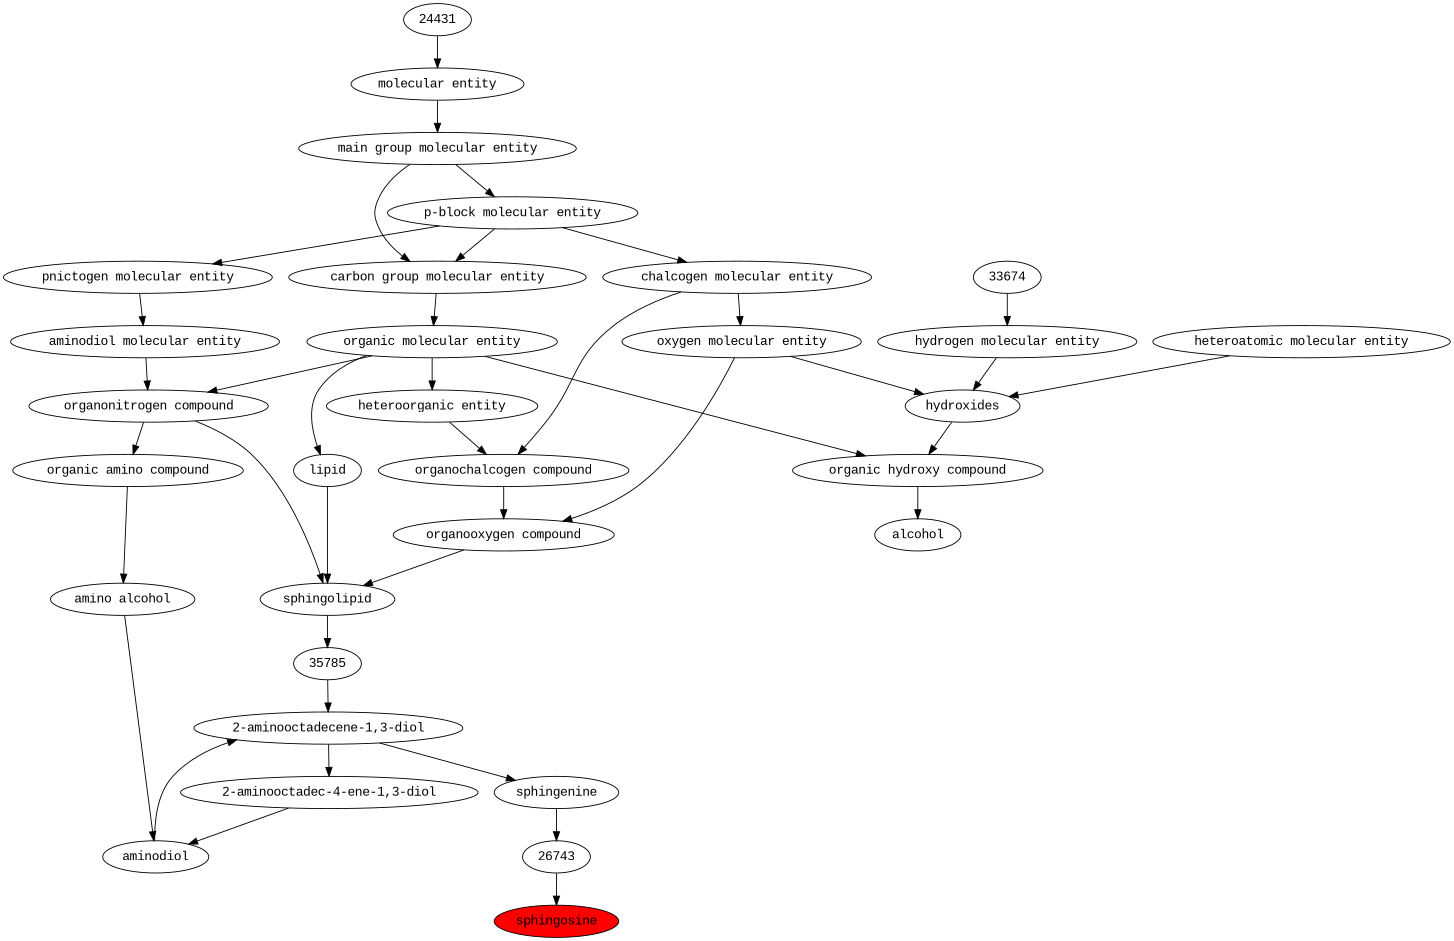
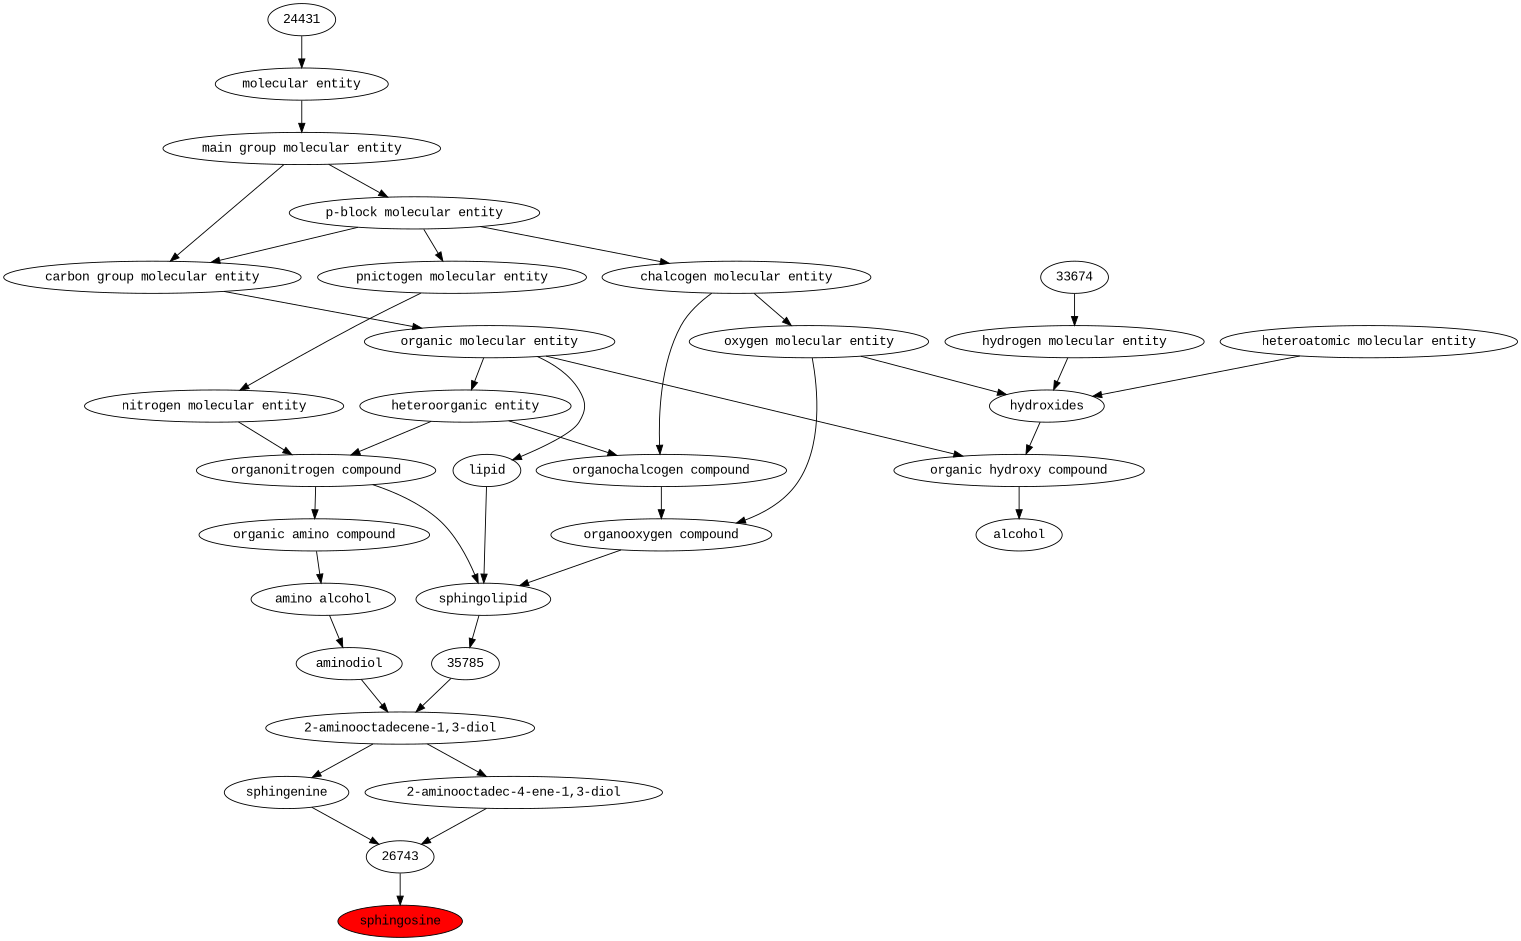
node "aminodiol molecular entity": label "aminodiol molecular entity" -> "nitrogen molecular entity"
edge "organic molecular entity" -> "organonitrogen compound": now "heteroorganic entity" -> "organonitrogen compound"
edge "2-aminooctadec-4-ene-1,3-diol" -> "aminodiol": now "2-aminooctadec-4-ene-1,3-diol" -> "26743"
